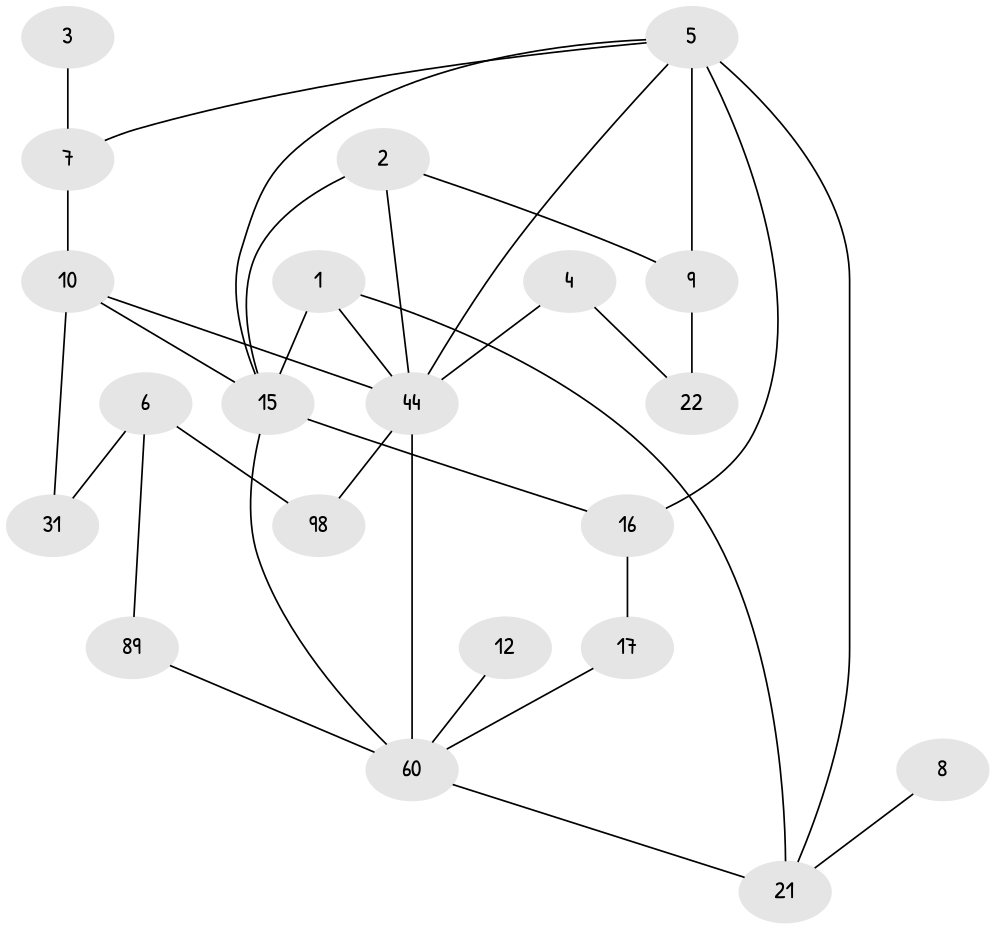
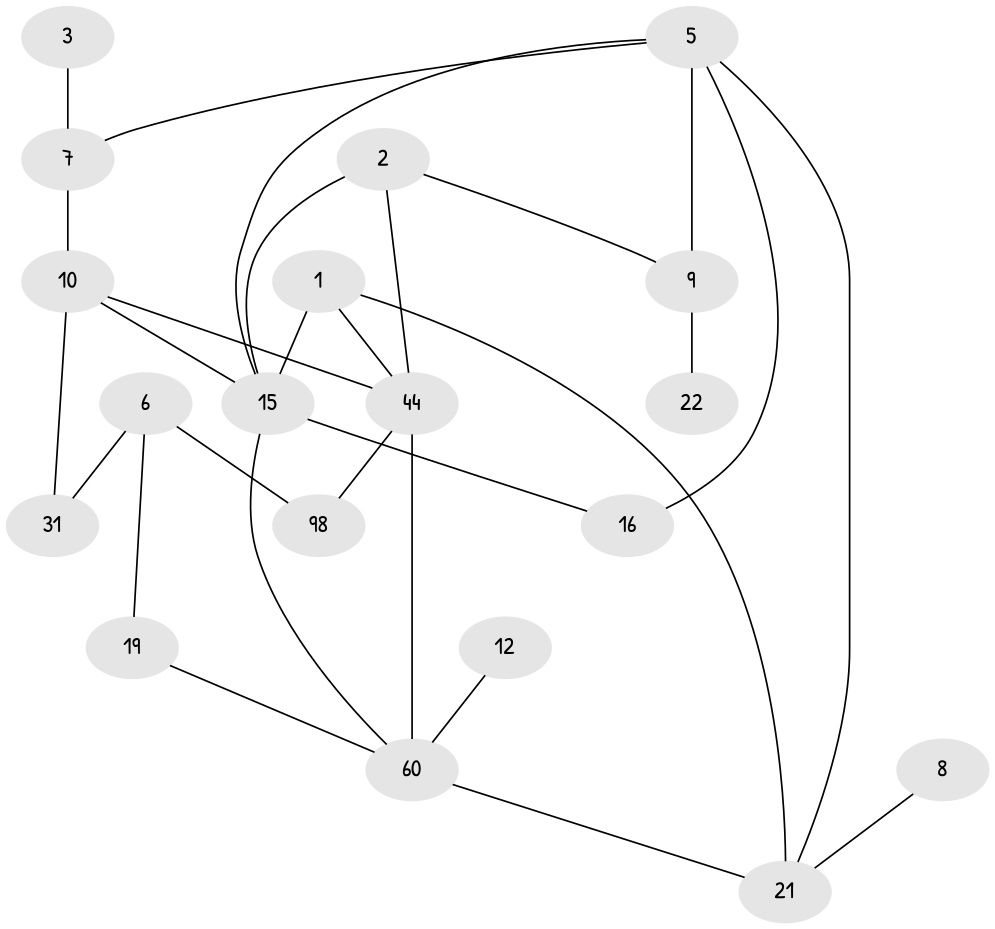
edge "5" -- "44": removed
node "4": removed
node "89": label "89" -> "19"
node "17": removed
